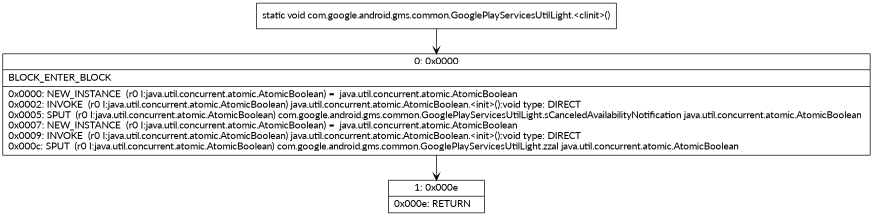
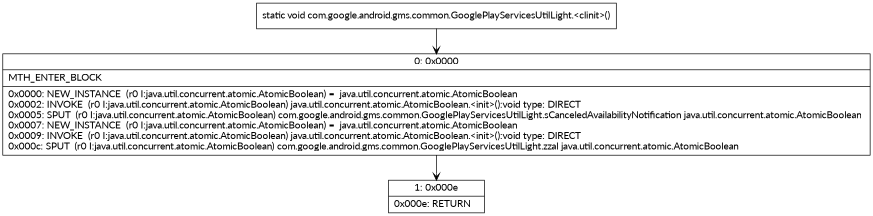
node "0: 0x0000": text "BLOCK_ENTER_BLOCK" -> "MTH_ENTER_BLOCK"
